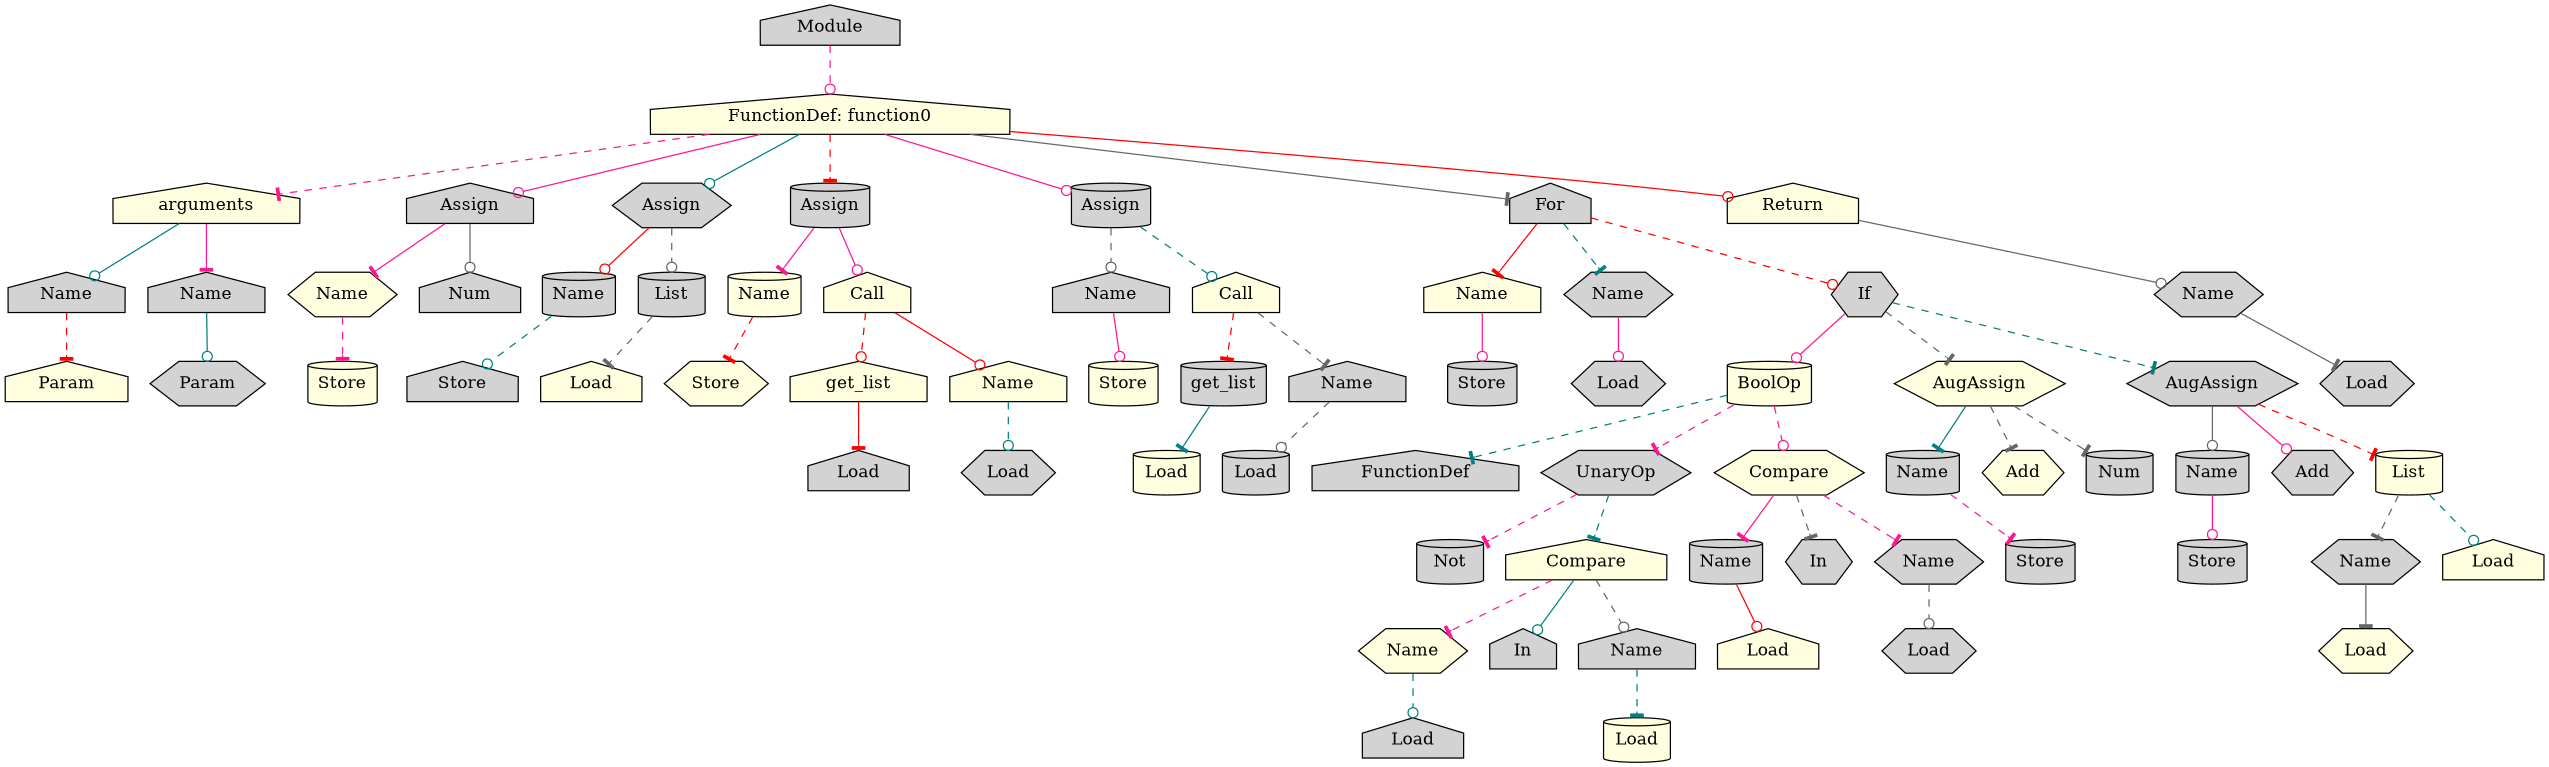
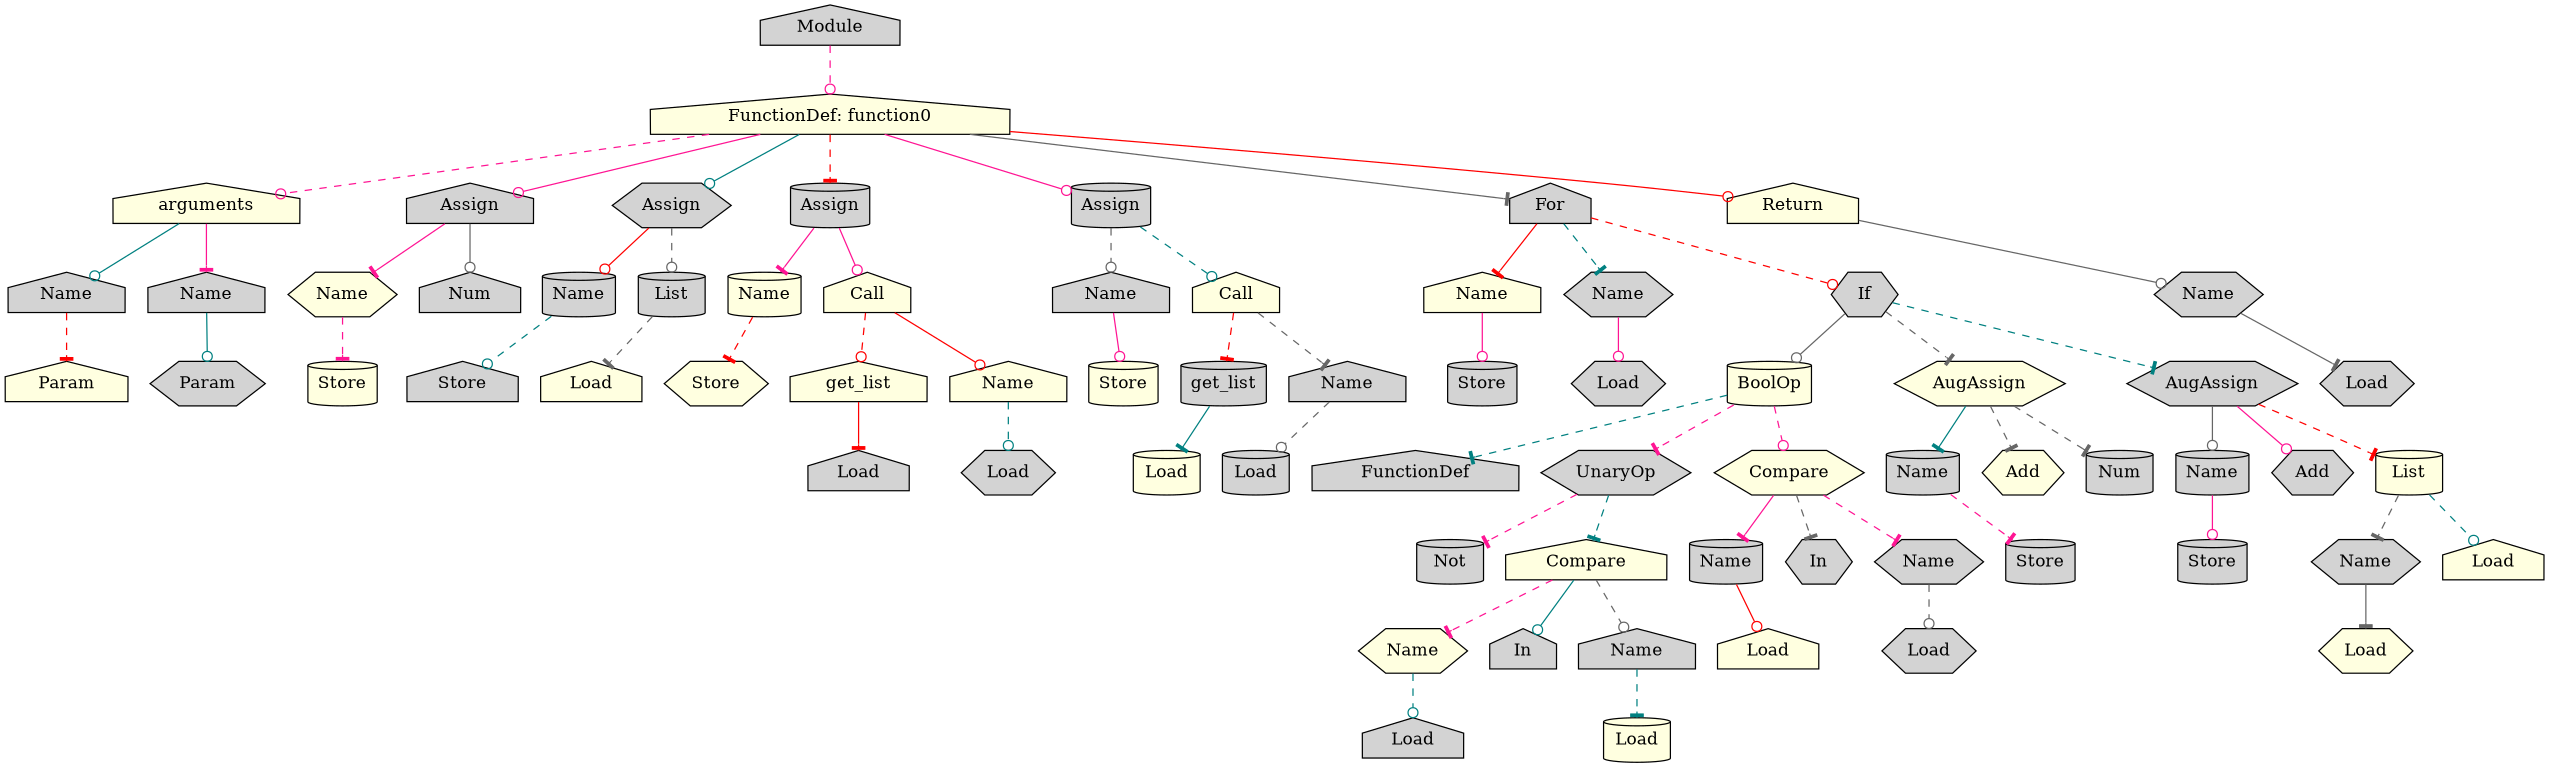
edge "FunctionDef: function0" -> "arguments": arrowhead tee -> odot
edge "If" -> "BoolOp": color deeppink -> gray40
